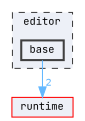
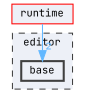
edge "base" -> "runtime": reversed
